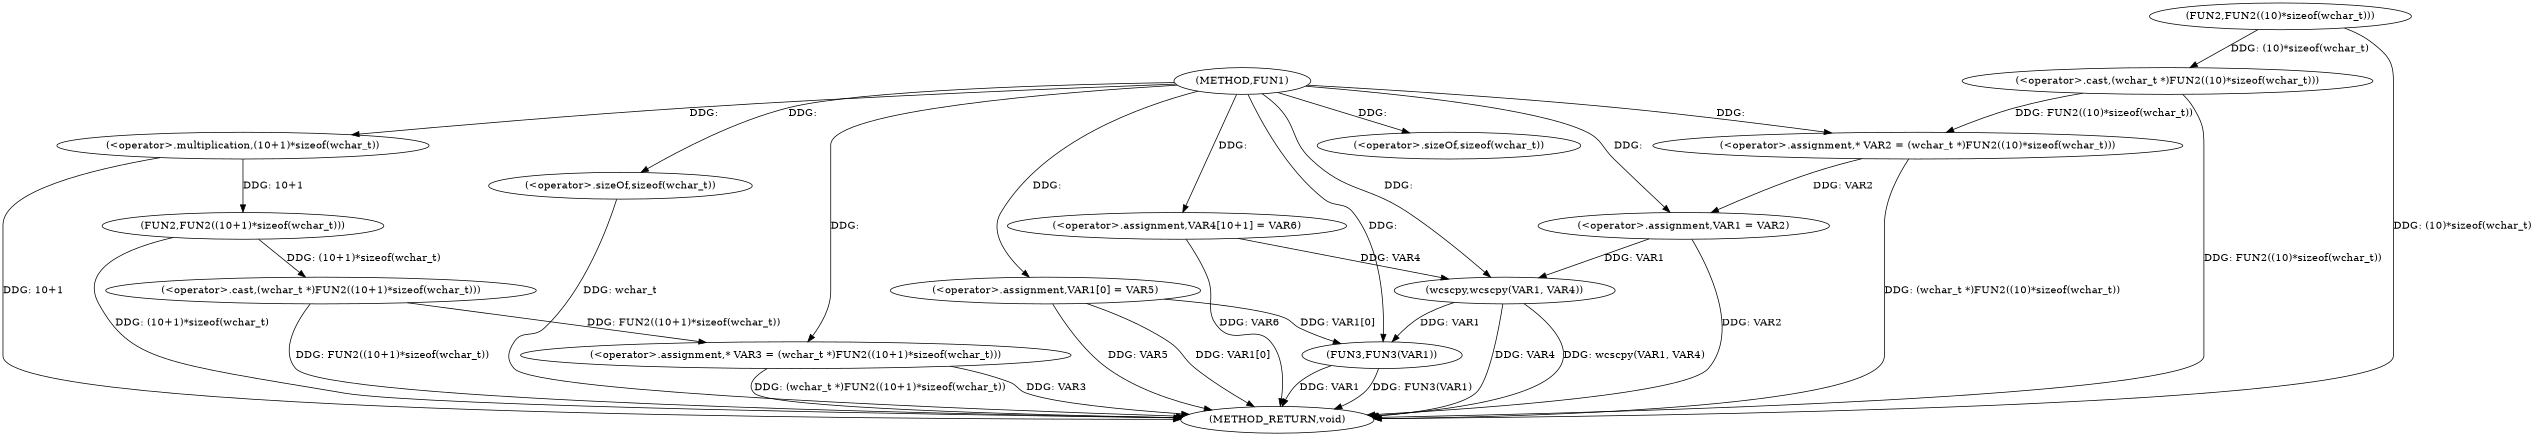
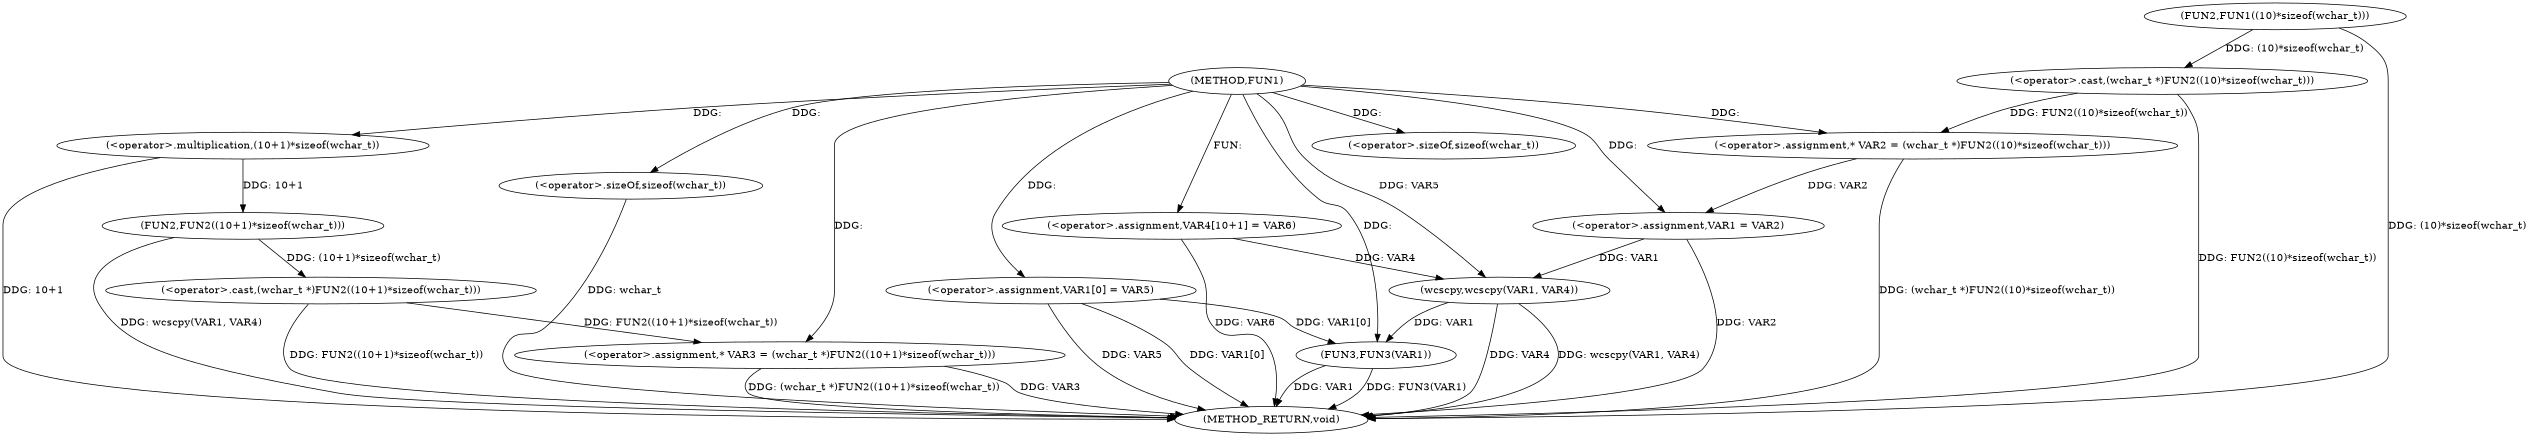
node "(FUN2,FUN2((10)*sizeof(wchar_t)))": label "(FUN2,FUN2((10)*sizeof(wchar_t)))" -> "(FUN2,FUN1((10)*sizeof(wchar_t)))"
edge "(METHOD,FUN1)" -> "(<operator>.assignment,VAR4[10+1] = VAR6)": label "DDG: " -> "FUN: "
edge "(METHOD,FUN1)" -> "(wcscpy,wcscpy(VAR1, VAR4))": label "DDG: " -> "DDG: VAR5"
edge "(FUN2,FUN2((10+1)*sizeof(wchar_t)))" -> "(METHOD_RETURN,void)": label "DDG: (10+1)*sizeof(wchar_t)" -> "DDG: wcscpy(VAR1, VAR4)"
